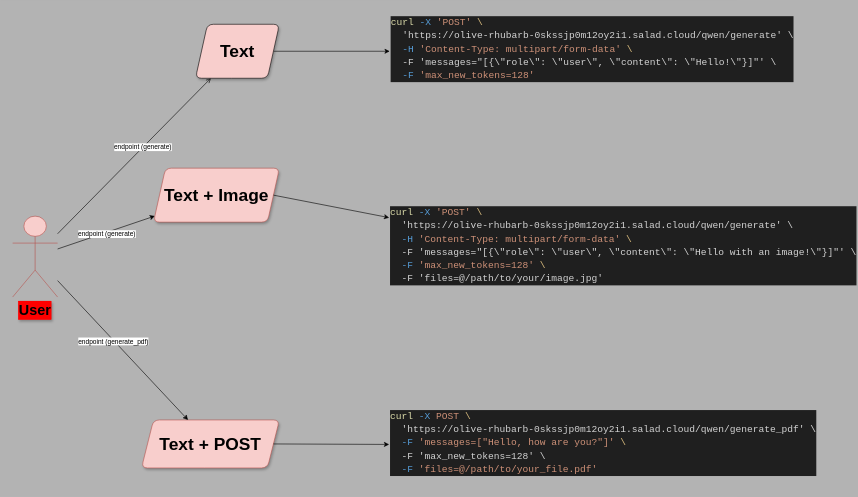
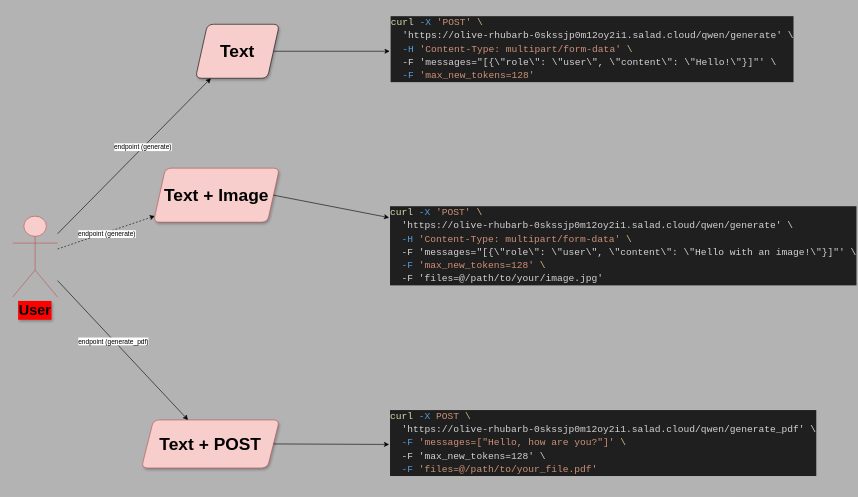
edge "User" -> "Text": arrowhead open -> classic
edge "User" -> "Text + Image": style solid -> dashed
